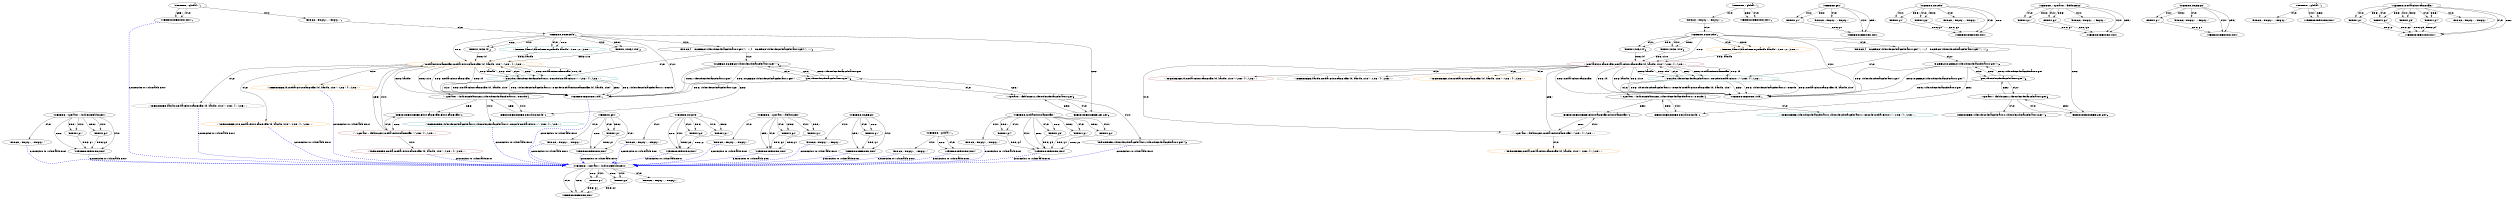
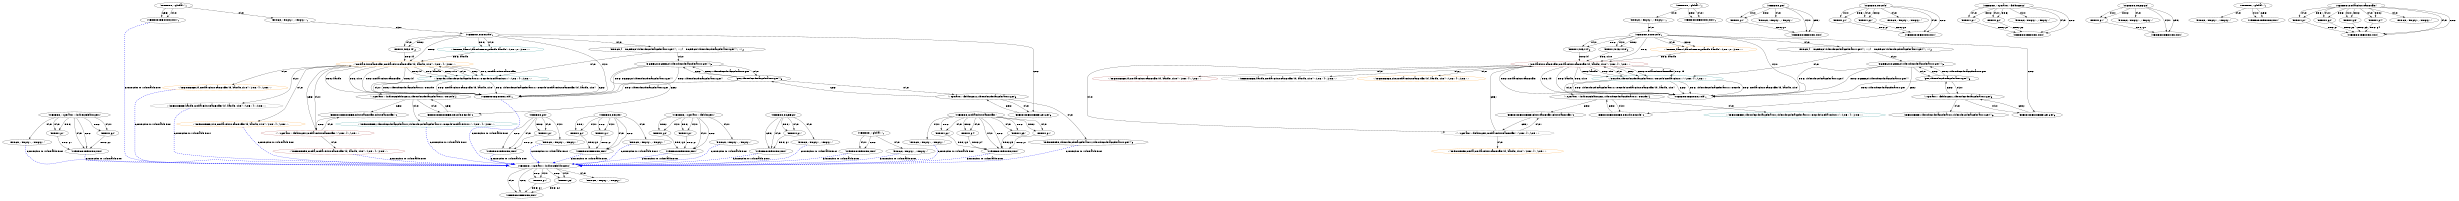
node "(PARAM,uint32 size)": removed
